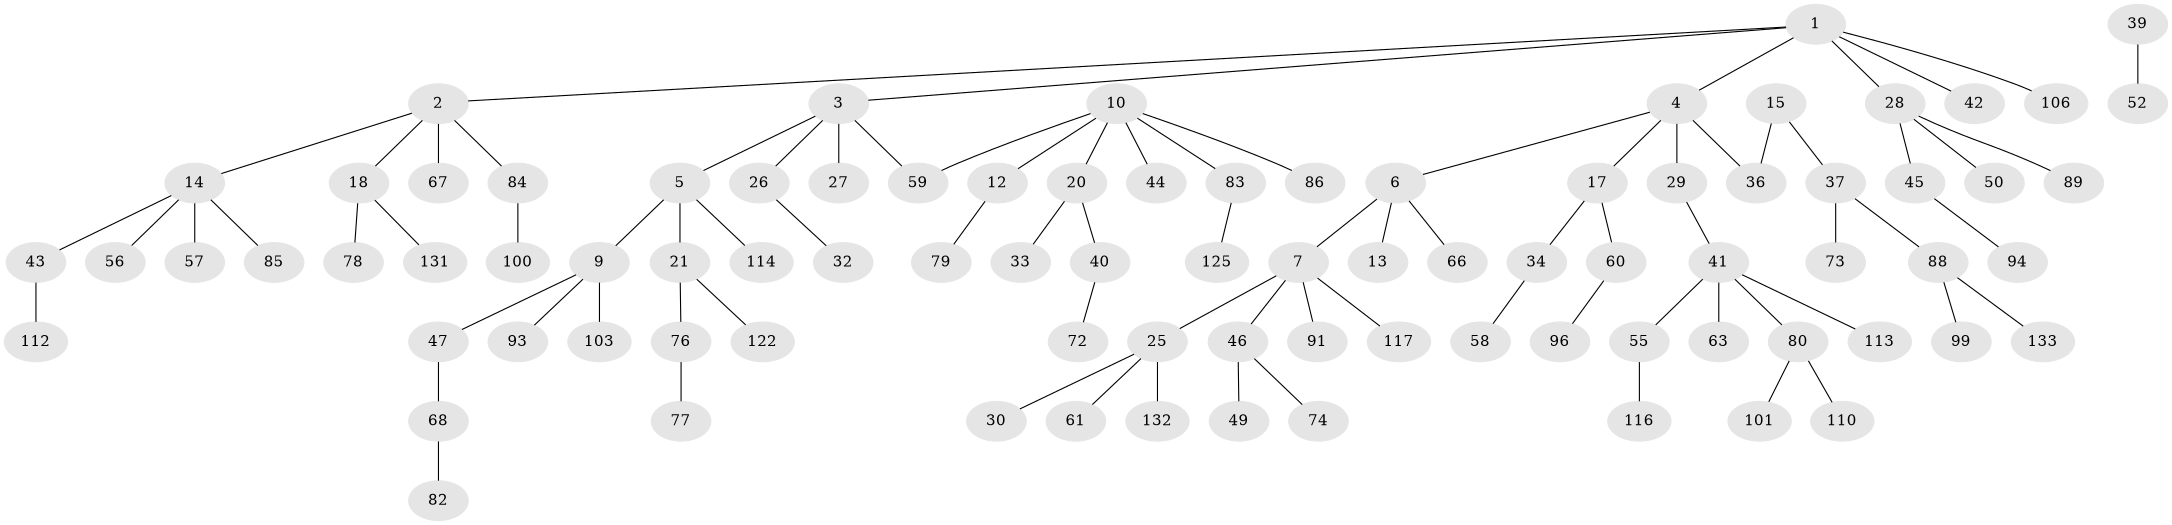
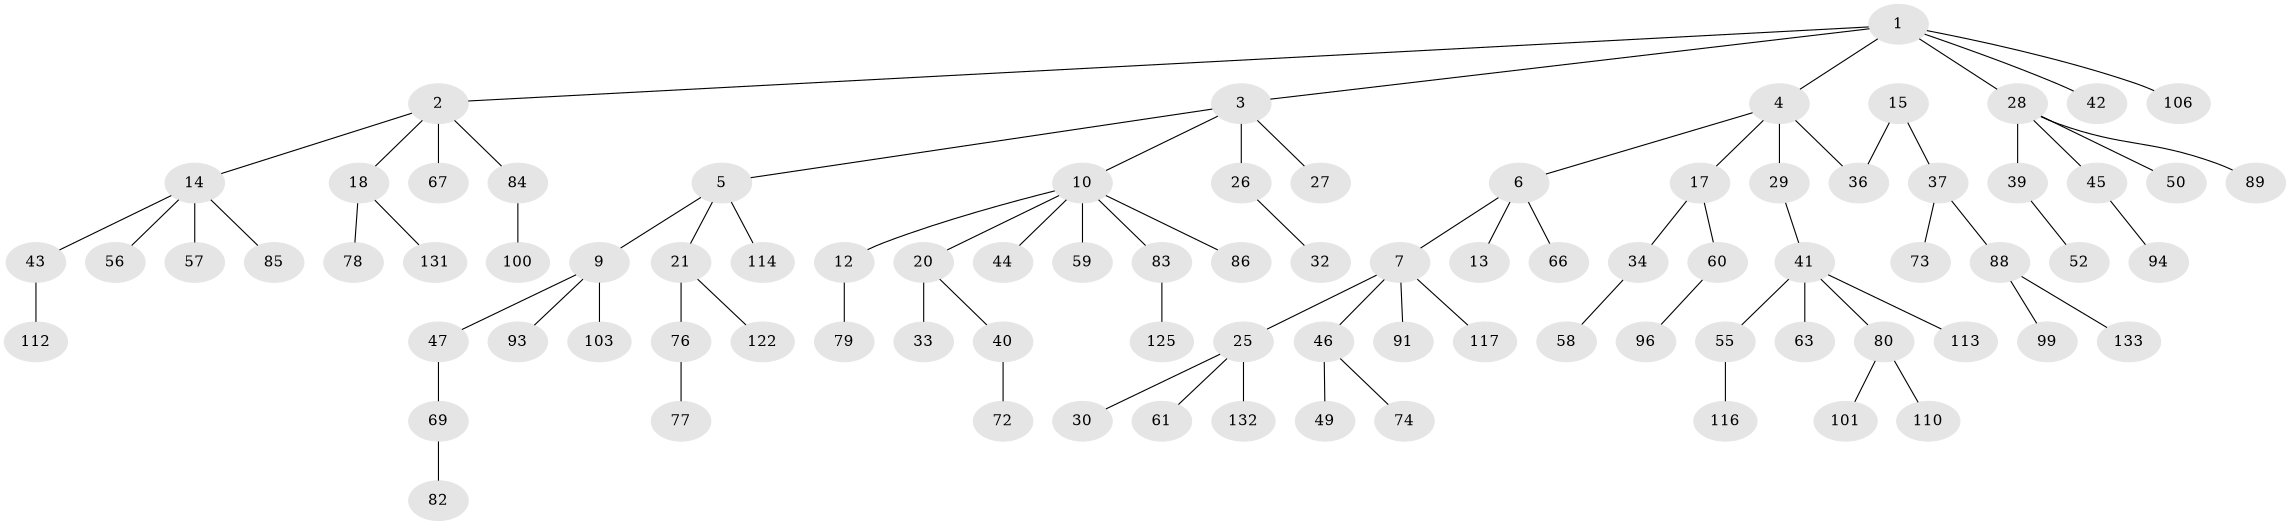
edge "3" -- "59": now "3" -- "10"
edge "28" -- "39": added
node "68": label "68" -> "69"
